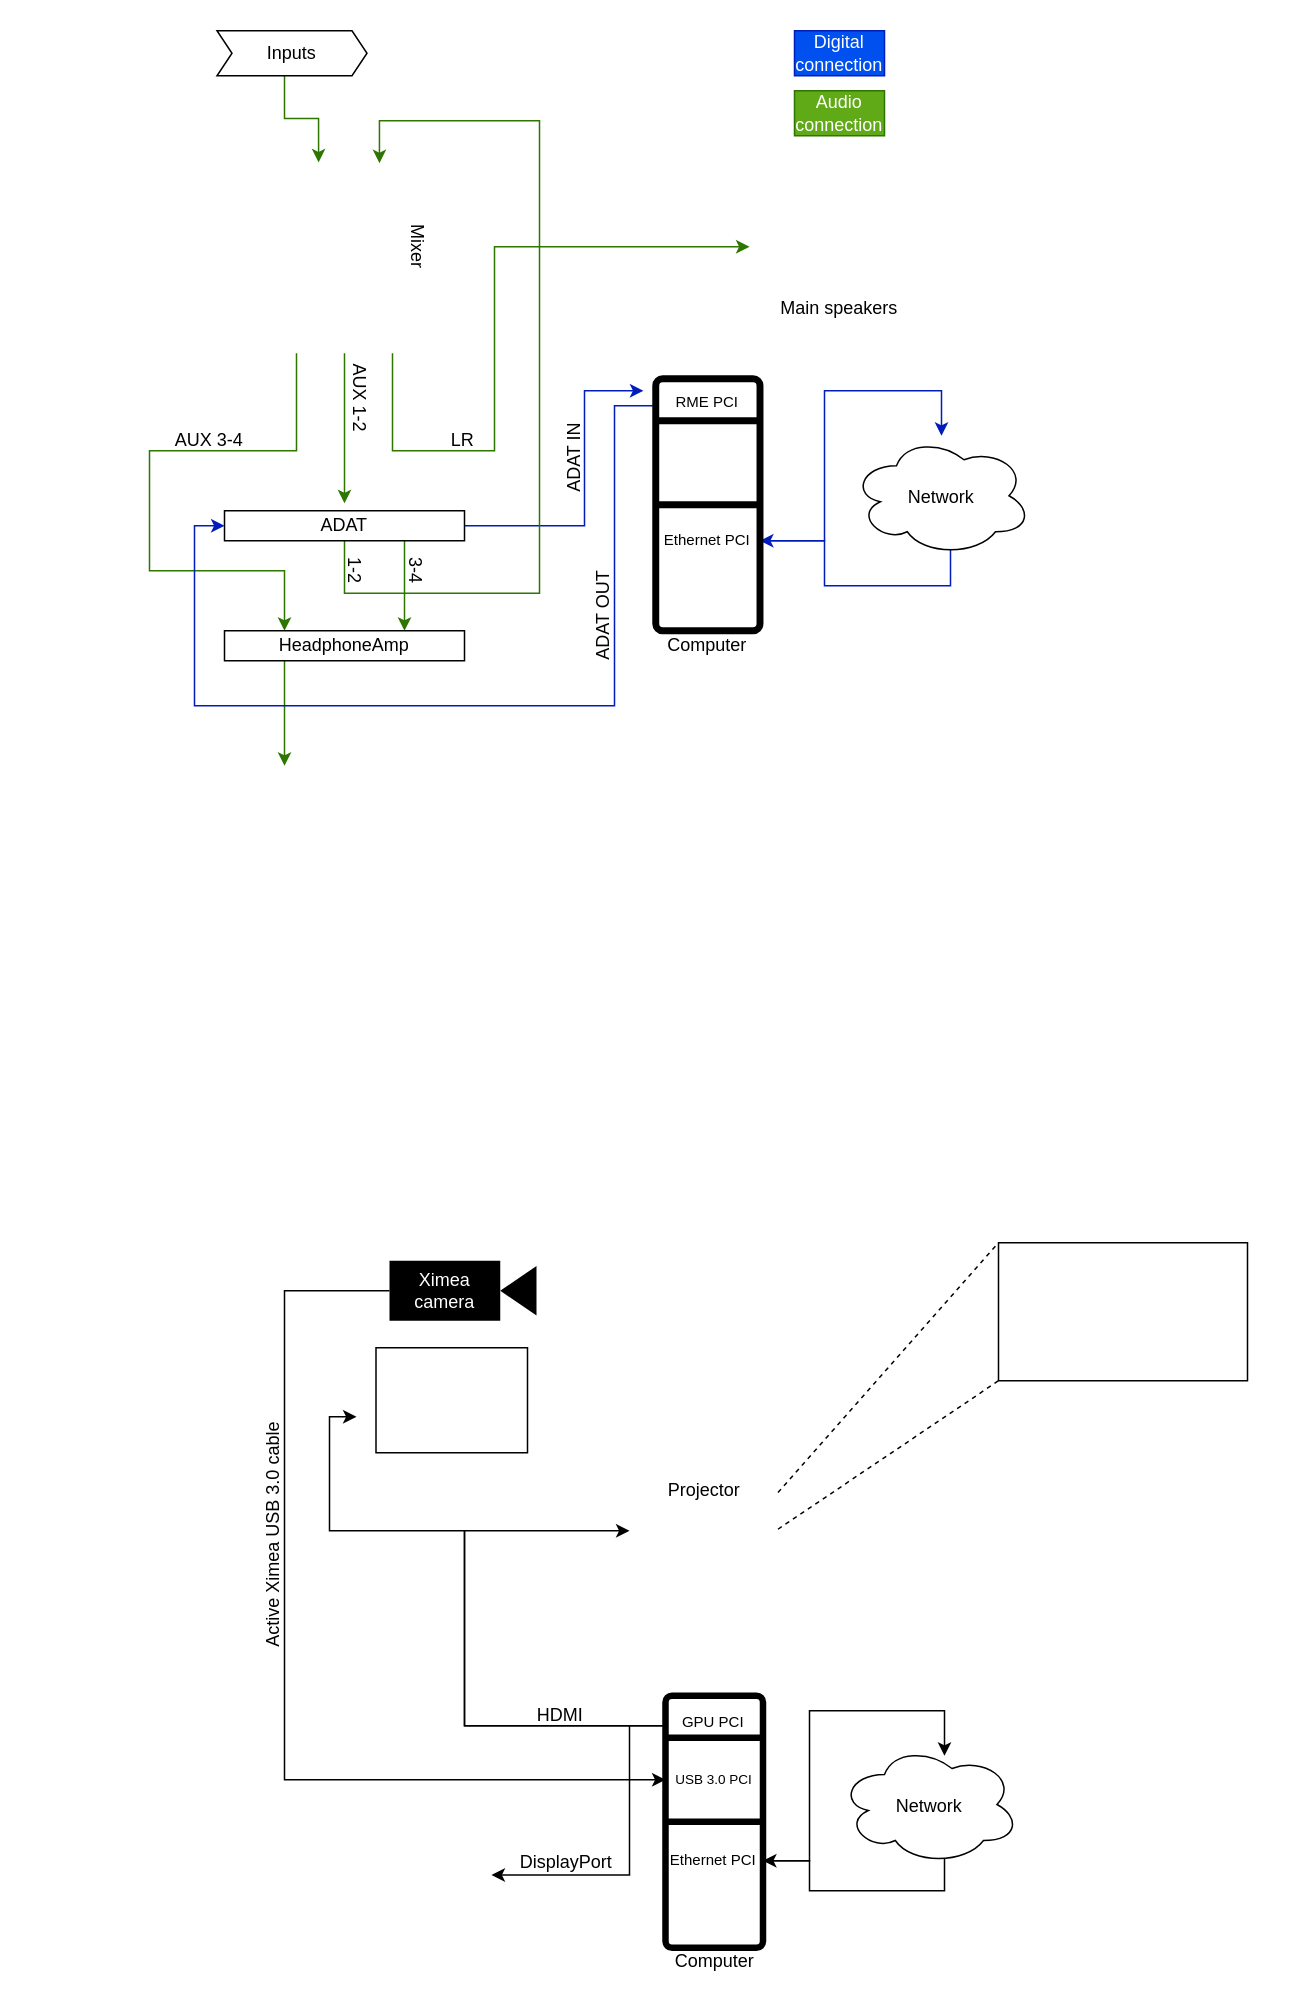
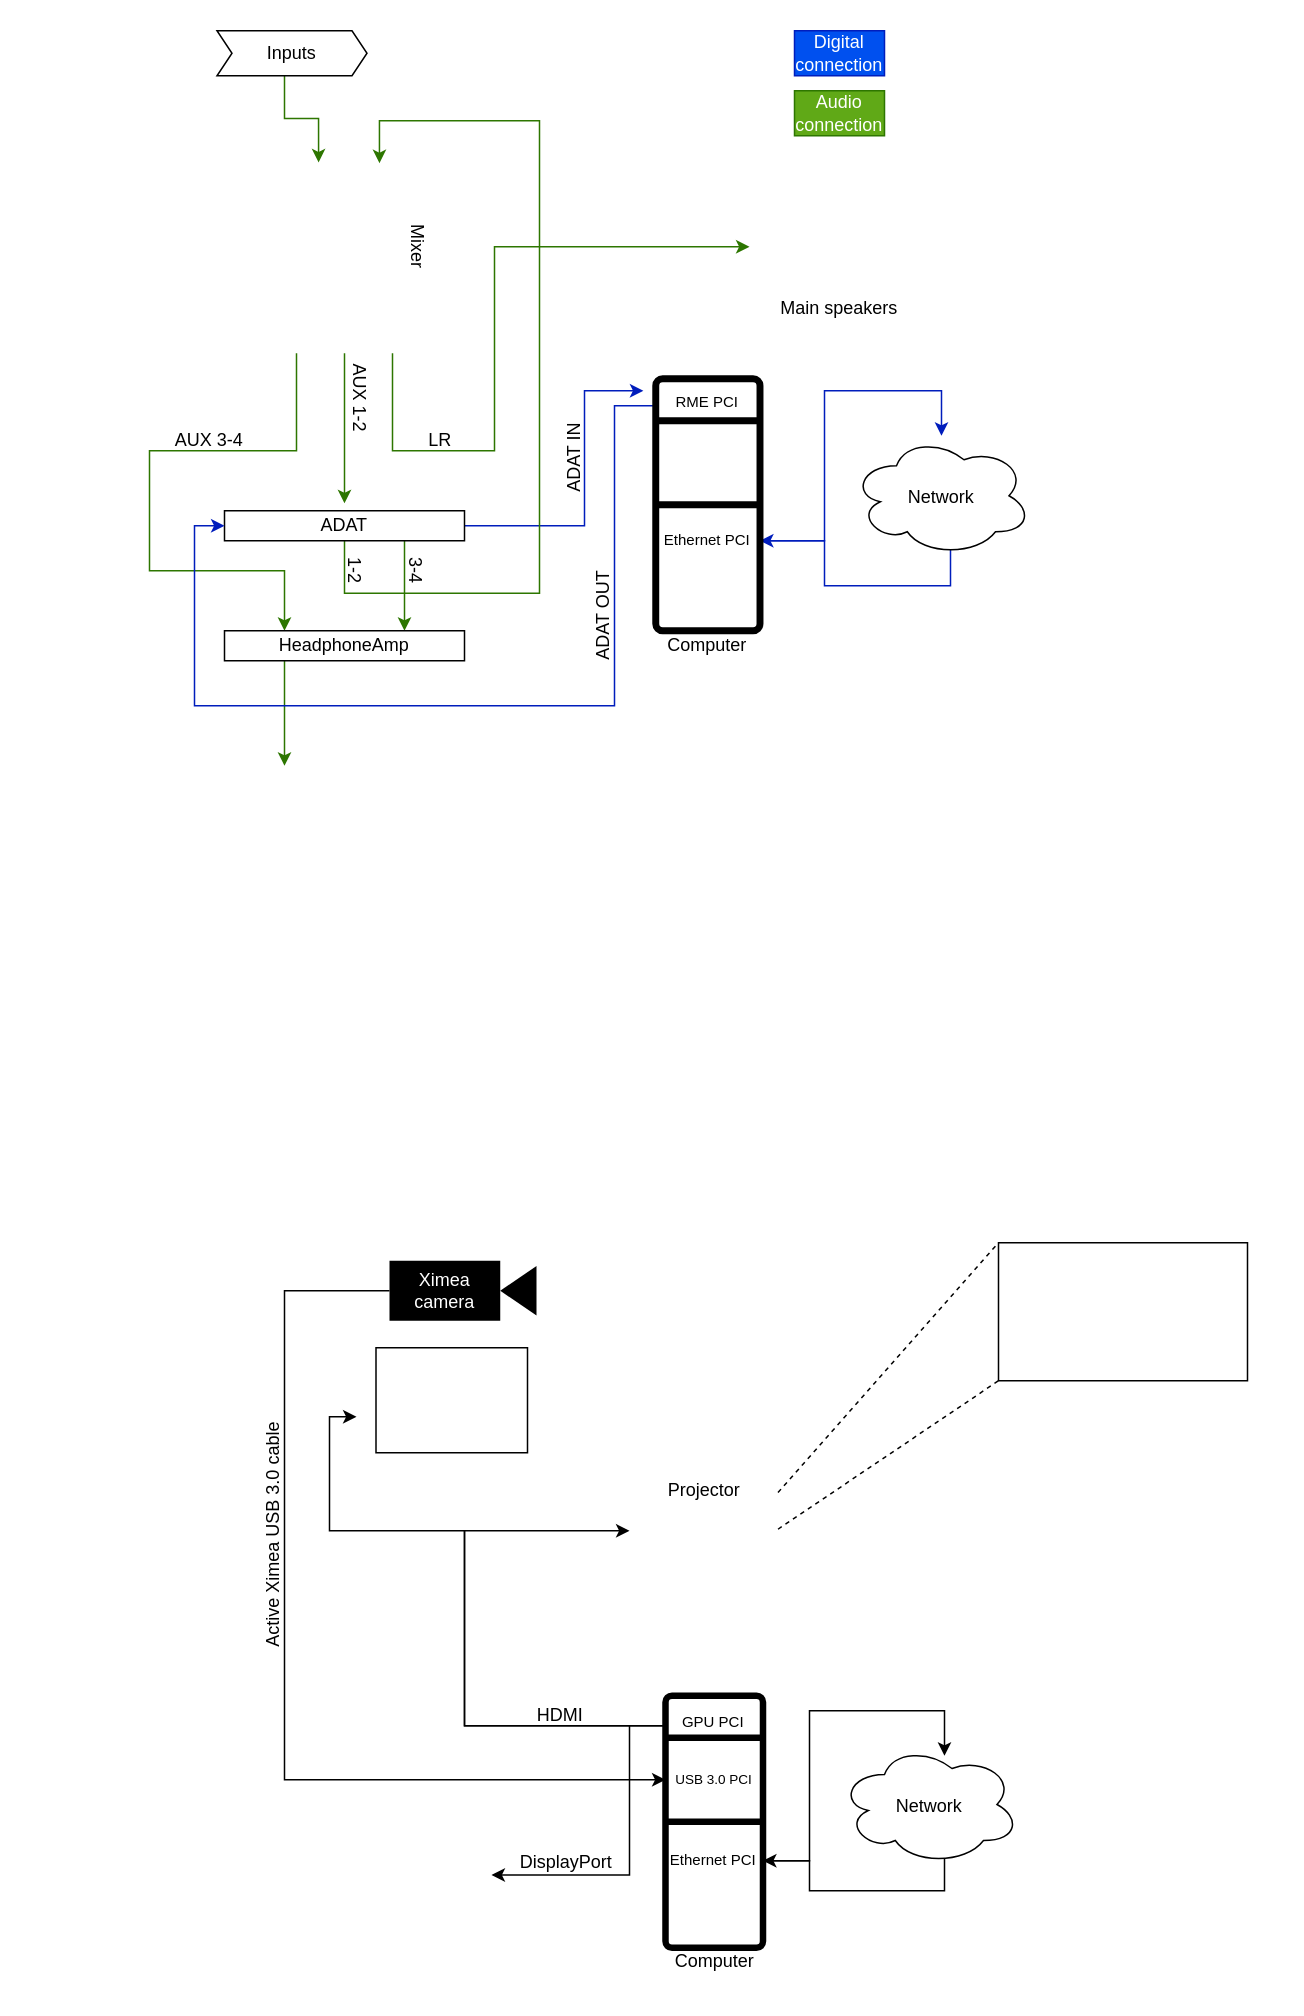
node "LR": moved (463, 440) -> (440, 440)
